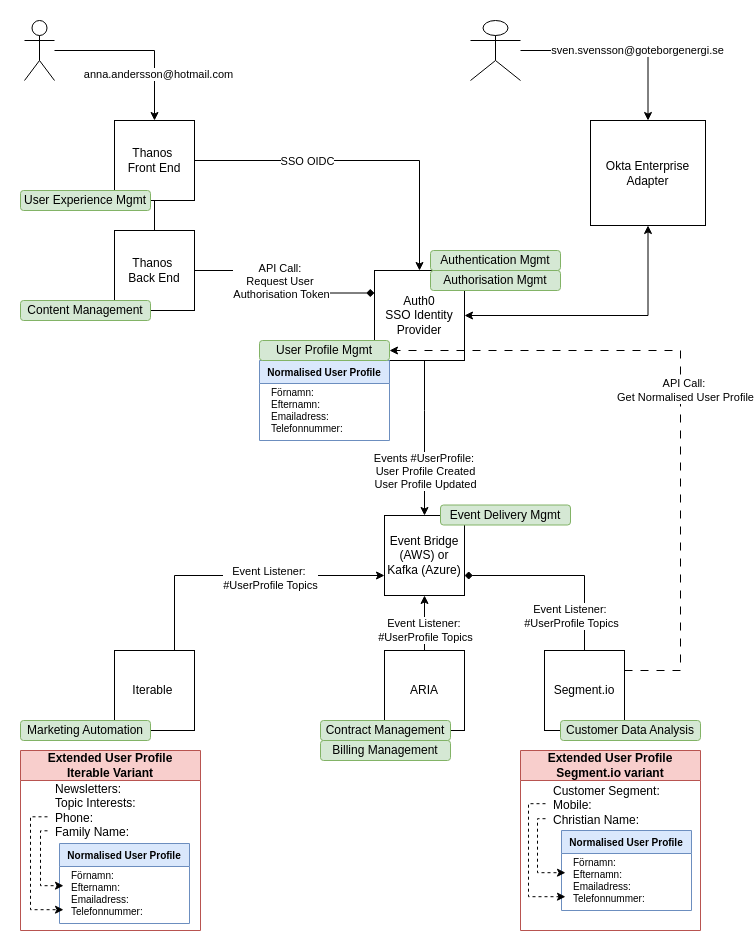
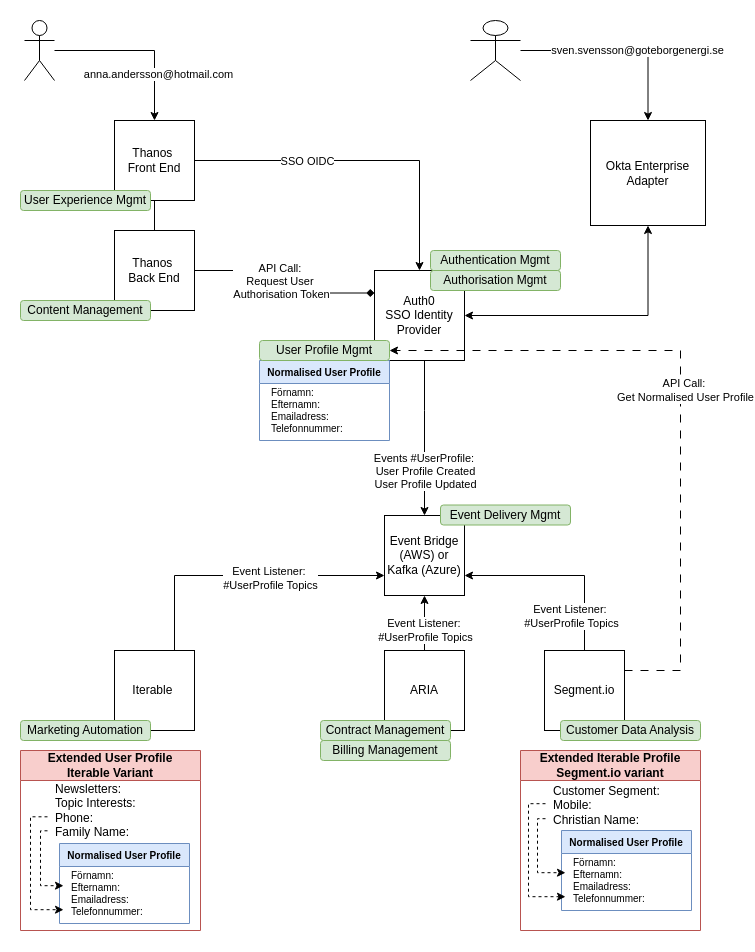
edge "Segment.io" -> "Event Bridge (AWS) or Kafka (Azure)": arrowhead diamond -> classic
node "Extended User Profile Segment.io variant": label "Extended User Profile Segment.io variant" -> "Extended Iterable Profile Segment.io variant"
